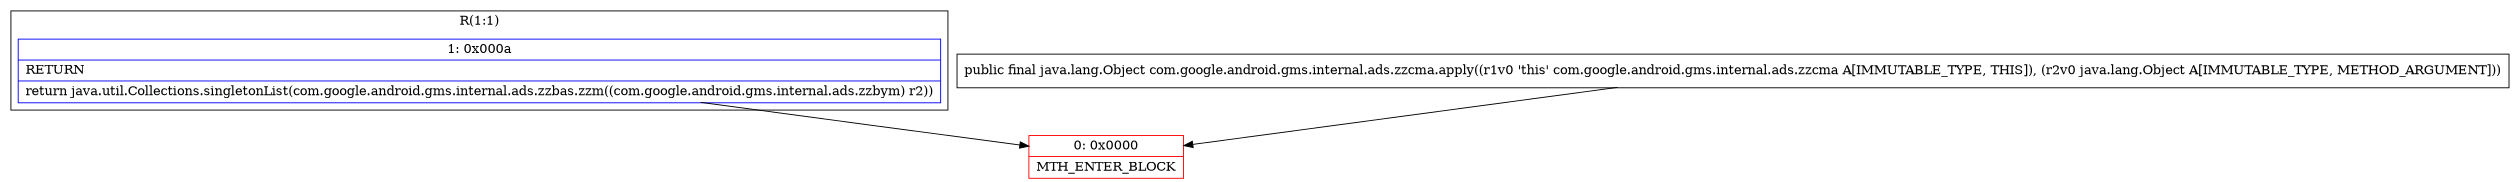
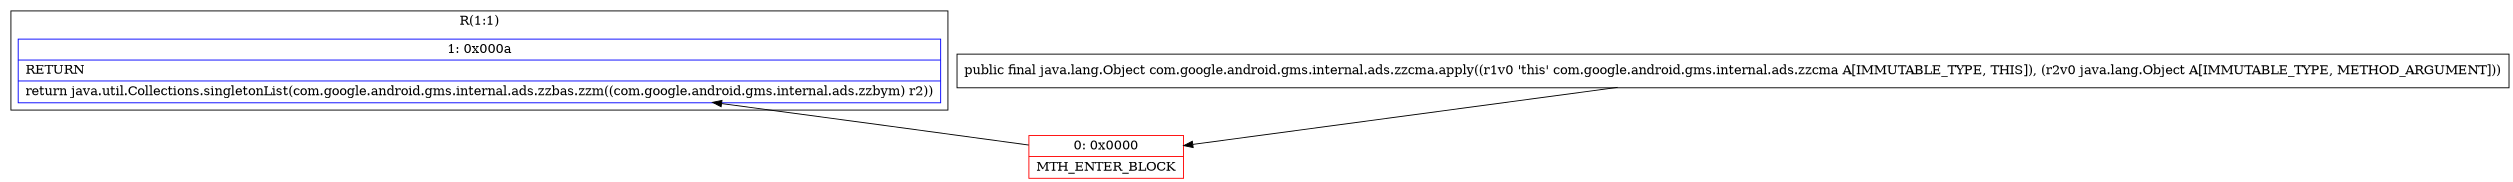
edge "1: 0x000a" -> "0: 0x0000": reversed
